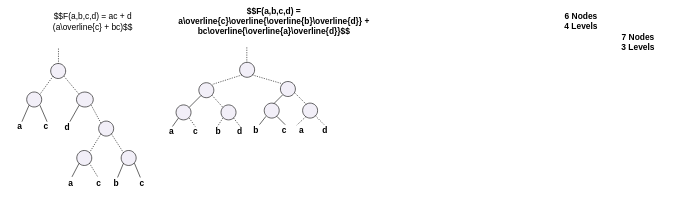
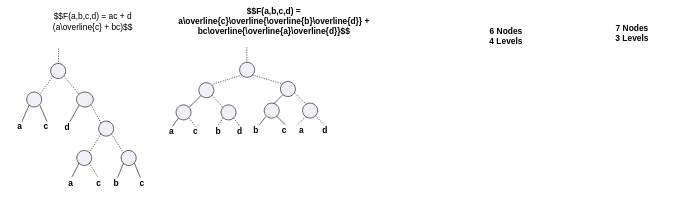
node "6 Nodes 4 Levels": moved (581, 21) -> (506, 36)
node "7 Nodes 3 Levels": moved (638, 42) -> (632, 33)
